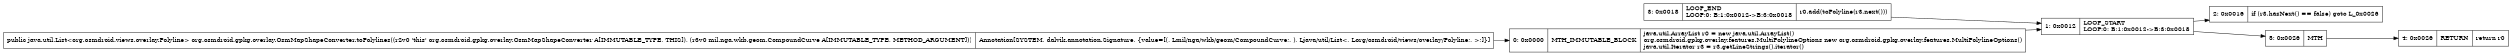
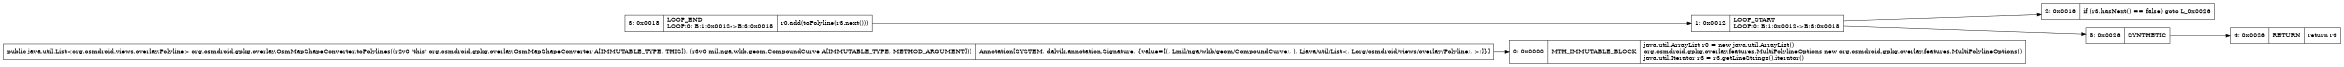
edge "0: 0x0000" -> "1: 0x0012": removed
node "5: 0x0026": text "MTH" -> "SYNTHETIC"
node "4: 0x0026": text "return r0" -> "return r4"
